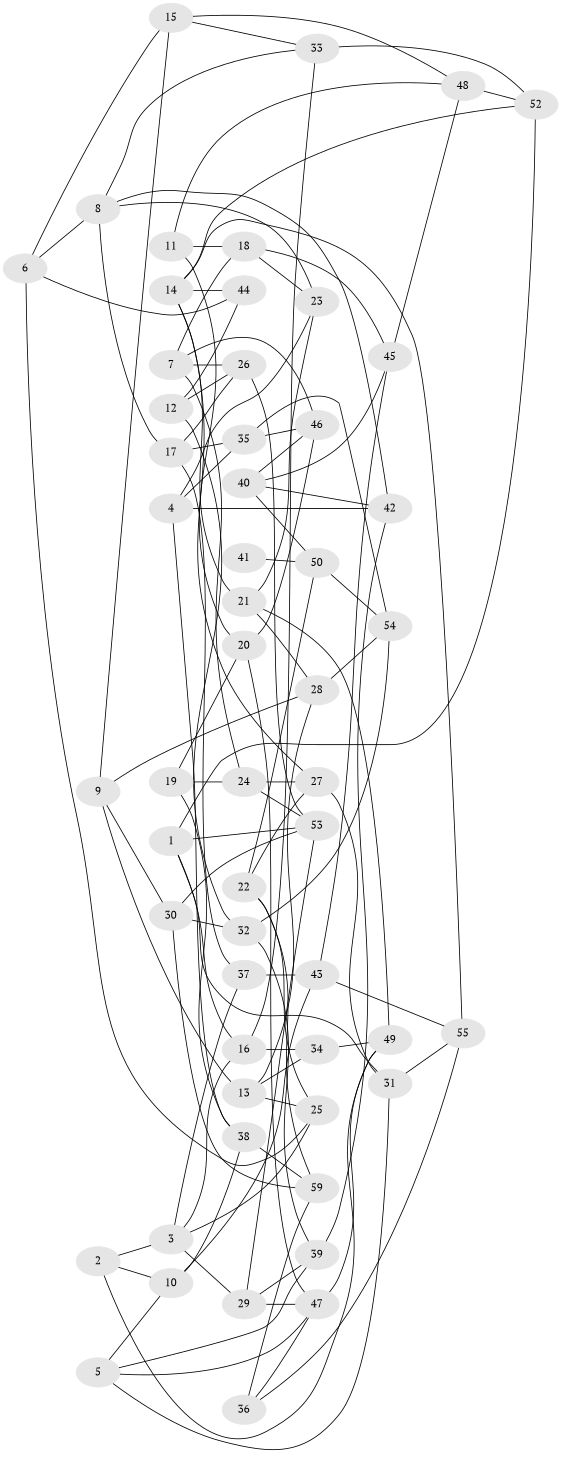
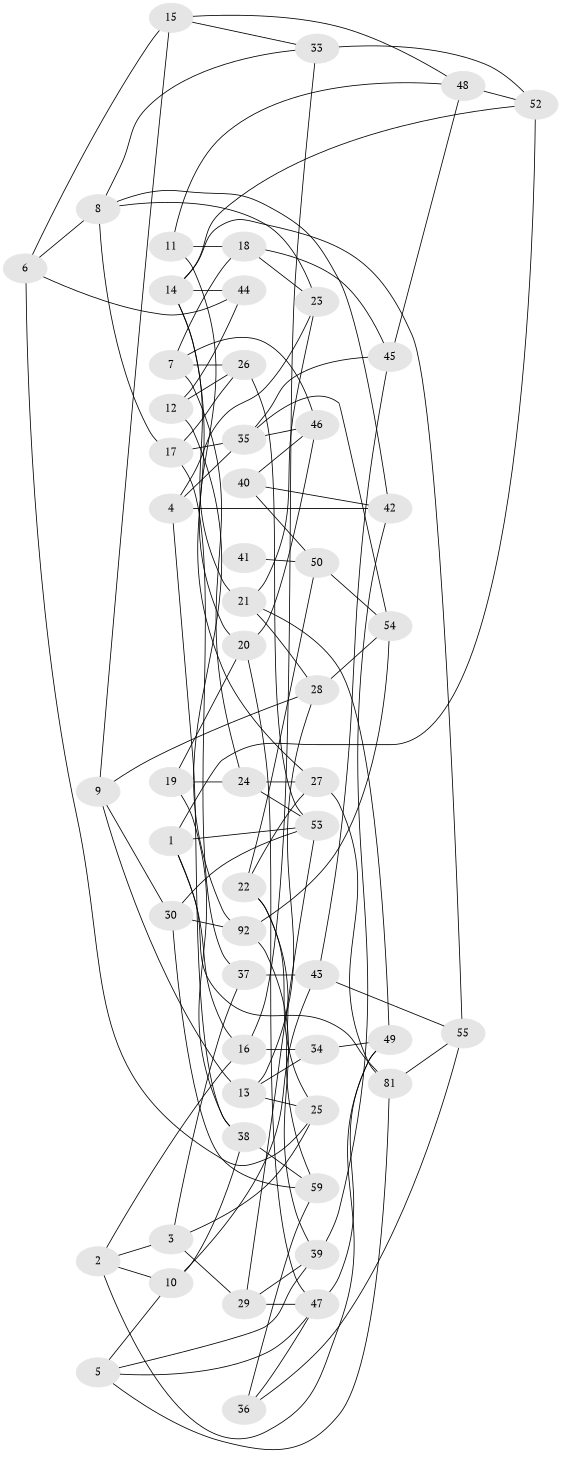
edge "45" -- "40": now "45" -- "35"
node "32": label "32" -> "92"
node "31": label "31" -> "81"
edge "16" -- "3": now "16" -- "2"
